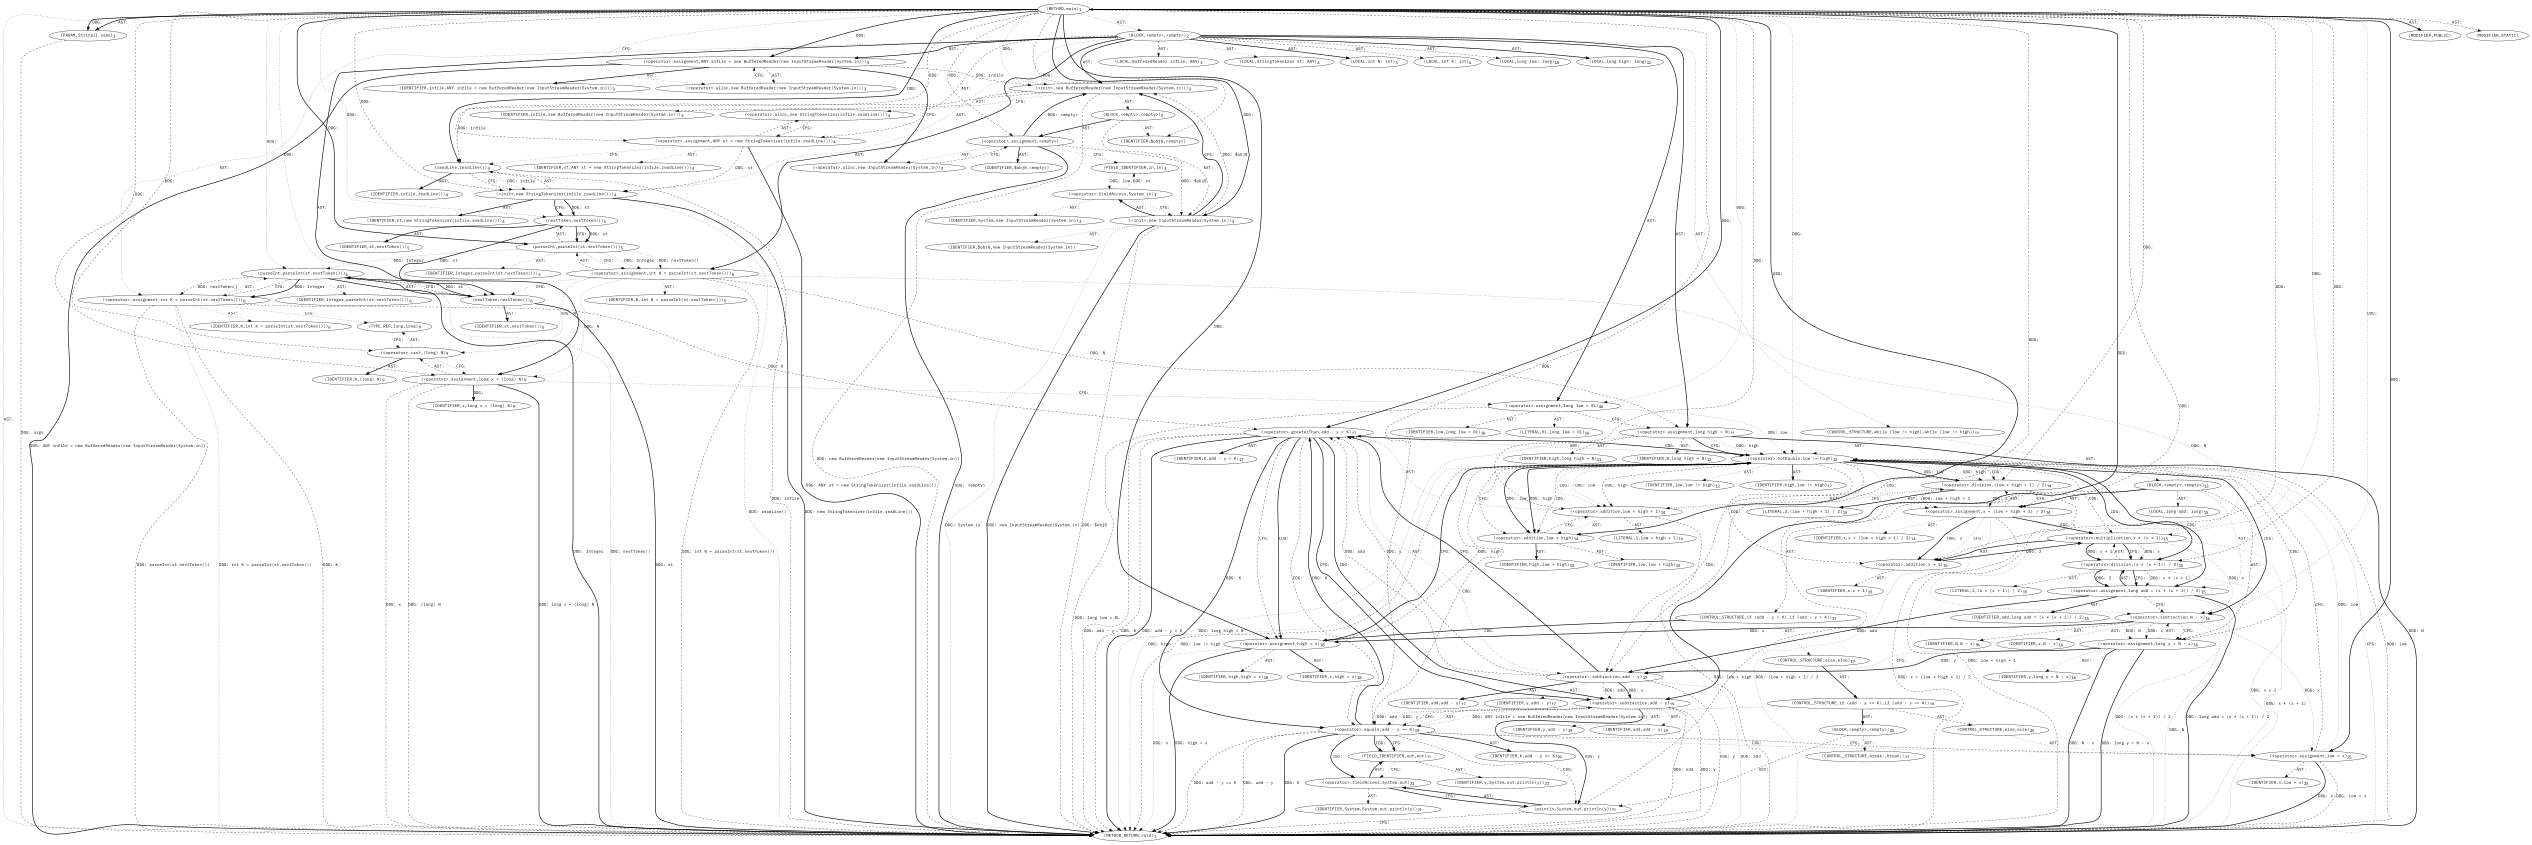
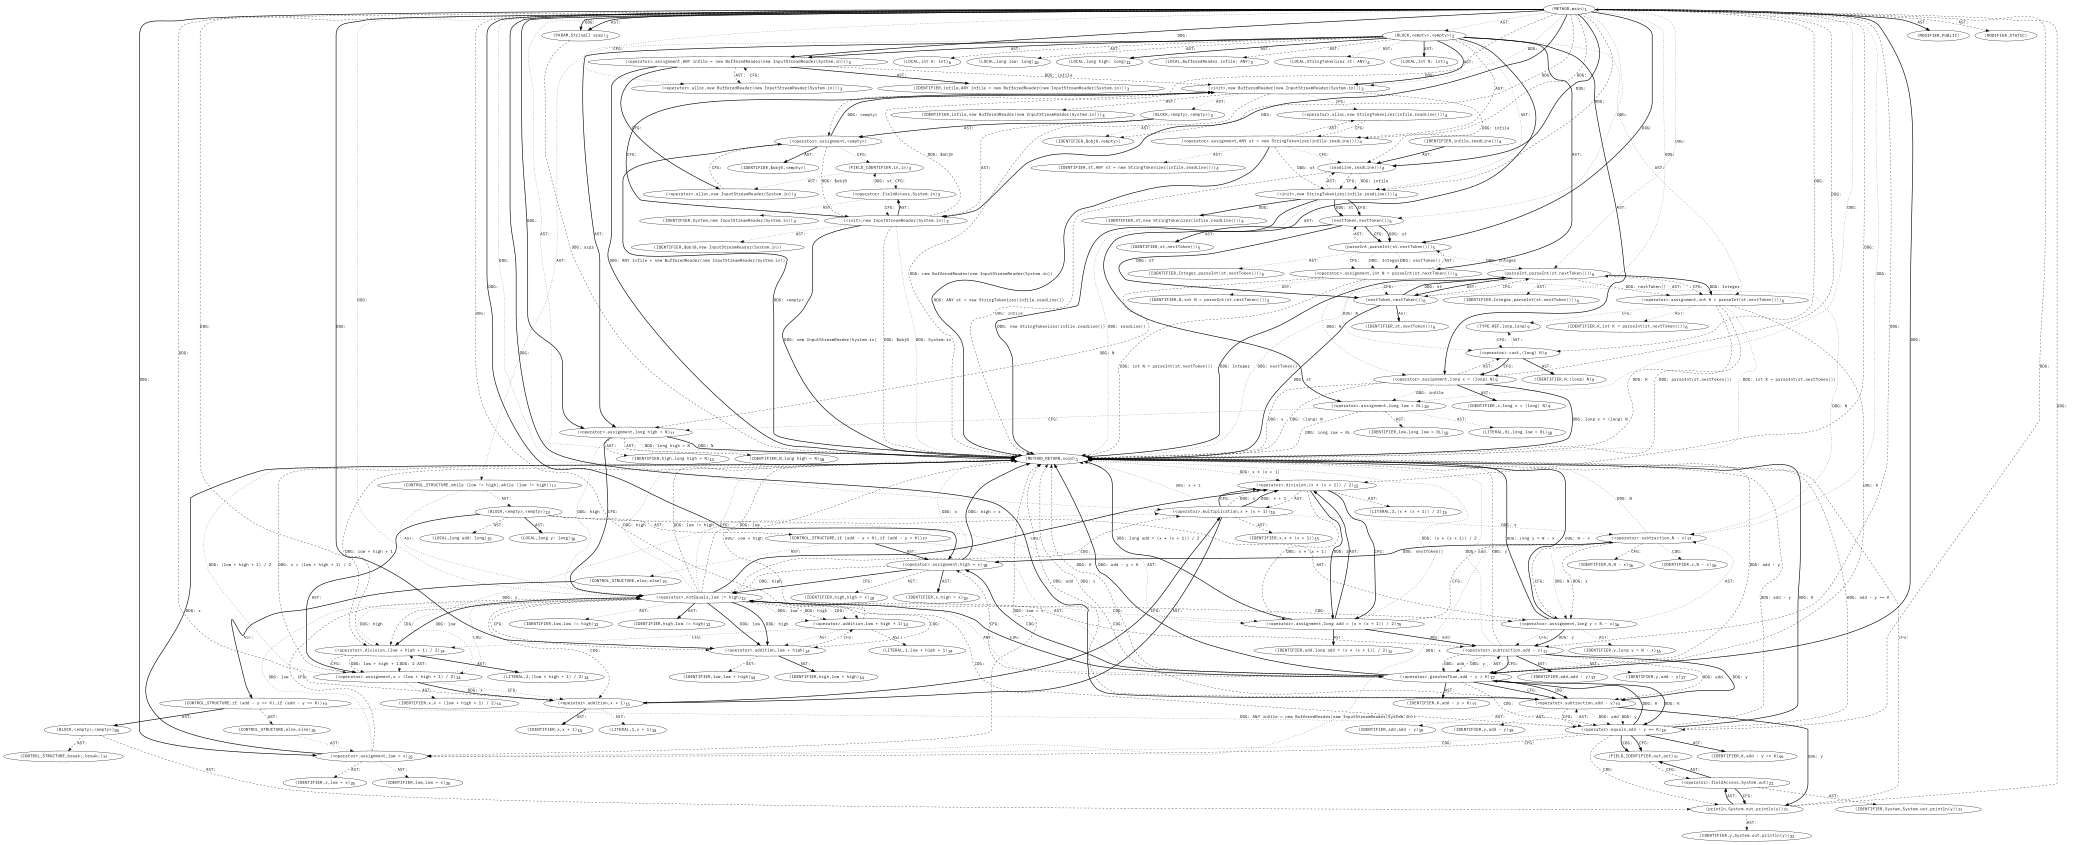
edge "(METHOD,main)" -> "(<operator>.assignment,long high = N)": added, label "DDG:"
edge "(<operator>.assignment,<empty>)" -> "(<operator>.alloc,new InputStreamReader(System.in))": now "(FIELD_IDENTIFIER,in,in)" -> "(<operator>.alloc,new InputStreamReader(System.in))"
edge "(readLine,readLine())" -> "(IDENTIFIER,infile,readLine())": reversed
edge "(FIELD_IDENTIFIER,in,in)" -> "(<operator>.fieldAccess,System.in)": label "DDG: low" -> "CFG: "
edge "(<init>,new StringTokenizer(infile.readLine()))" -> "(IDENTIFIER,st,new StringTokenizer(infile.readLine()))": label "AST: " -> "DDG: "
edge "(<operator>.cast,(long) N)" -> "(<operator>.assignment,long x = (long) N)": style dotted -> bold
edge "(<operator>.assignment,long x = (long) N)" -> "(IDENTIFIER,x,long x = (long) N)": label "DDG: " -> "AST: "
edge "(<operator>.assignment,long x = (long) N)" -> "(<operator>.assignment,long low = 0L)": label "CFG: " -> "DDG: infile"
node "(<operator>.assignment,long low = 0L)": text "40" -> "10"
edge "(<operator>.assignment,long low = 0L)" -> "(<operator>.notEquals,low != high)": removed, label "DDG: low"
edge "(<operator>.assignment,long low = 0L)" -> "(<operator>.assignment,long high = N)": style dashed -> dotted
node "(IDENTIFIER,N,long high = N)": text "11" -> "18"
edge "(<operator>.notEquals,low != high)" -> "(<operator>.subtraction,N - x)": removed, label "CDG:"
edge "(<operator>.notEquals,low != high)" -> "(<operator>.assignment,long add = (x * (x + 1)) / 2)": style bold -> dotted
edge "(<operator>.addition,low + high + 1)" -> "(<operator>.greaterThan,add - y > K)": now "(CONTROL_STRUCTURE,if (add - y > K),if (add - y > K))" -> "(<operator>.greaterThan,add - y > K)"
edge "(<operator>.division,(low + high + 1) / 2)" -> "(<operator>.addition,low + high + 1)": removed, label "AST:"
edge "(<operator>.assignment,x = (low + high + 1) / 2)" -> "(<operator>.multiplication,x * (x + 1))": style bold -> dotted
node "(LOCAL,long y: long)": added
node "(IDENTIFIER,x,x * (x + 1))": added
edge "(<operator>.addition,x + 1)" -> "(<operator>.multiplication,x * (x + 1))": label "DDG: 2" -> "CFG: "
edge "(<operator>.addition,x + 1)" -> "(IDENTIFIER,x,x + 1)": style dashed -> bold
node "(<operator>.assignment,long add = (x * (x + 1)) / 2)": text "15" -> "75"
node "(<operator>.subtraction,N - x)": text "16" -> "17"
edge "(CONTROL_STRUCTURE,if (add - y > K),if (add - y > K))" -> "(<operator>.assignment,high = x)": label "CDG: " -> "AST: "
edge "(<operator>.subtraction,N - x)" -> "(<operator>.assignment,high = x)": label "DDG: x" -> "DDG: nextToken()"
edge "(<operator>.subtraction,N - x)" -> "(IDENTIFIER,N,N - x)": label "AST: " -> "CFG: "
edge "(<operator>.subtraction,N - x)" -> "(IDENTIFIER,x,N - x)": label "AST: " -> "CDG: "
node "(IDENTIFIER,N,N - x)": text "96" -> "16"
node "(LITERAL,1,x + 1)": added
edge "(<operator>.equals,add - y == K)" -> "(<operator>.fieldAccess,System.out)": removed, label "CDG:"
edge "(FIELD_IDENTIFIER,out,out)" -> "(IDENTIFIER,y,System.out.println(y))": now "(println,System.out.println(y))" -> "(IDENTIFIER,y,System.out.println(y))"
edge "(FIELD_IDENTIFIER,out,out)" -> "(<operator>.fieldAccess,System.out)": style dotted -> dashed
node "(IDENTIFIER,low,low = x)": added
edge "(<operator>.division,(x * (x + 1)) / 2)" -> "(METHOD_RETURN,void)": reversed
